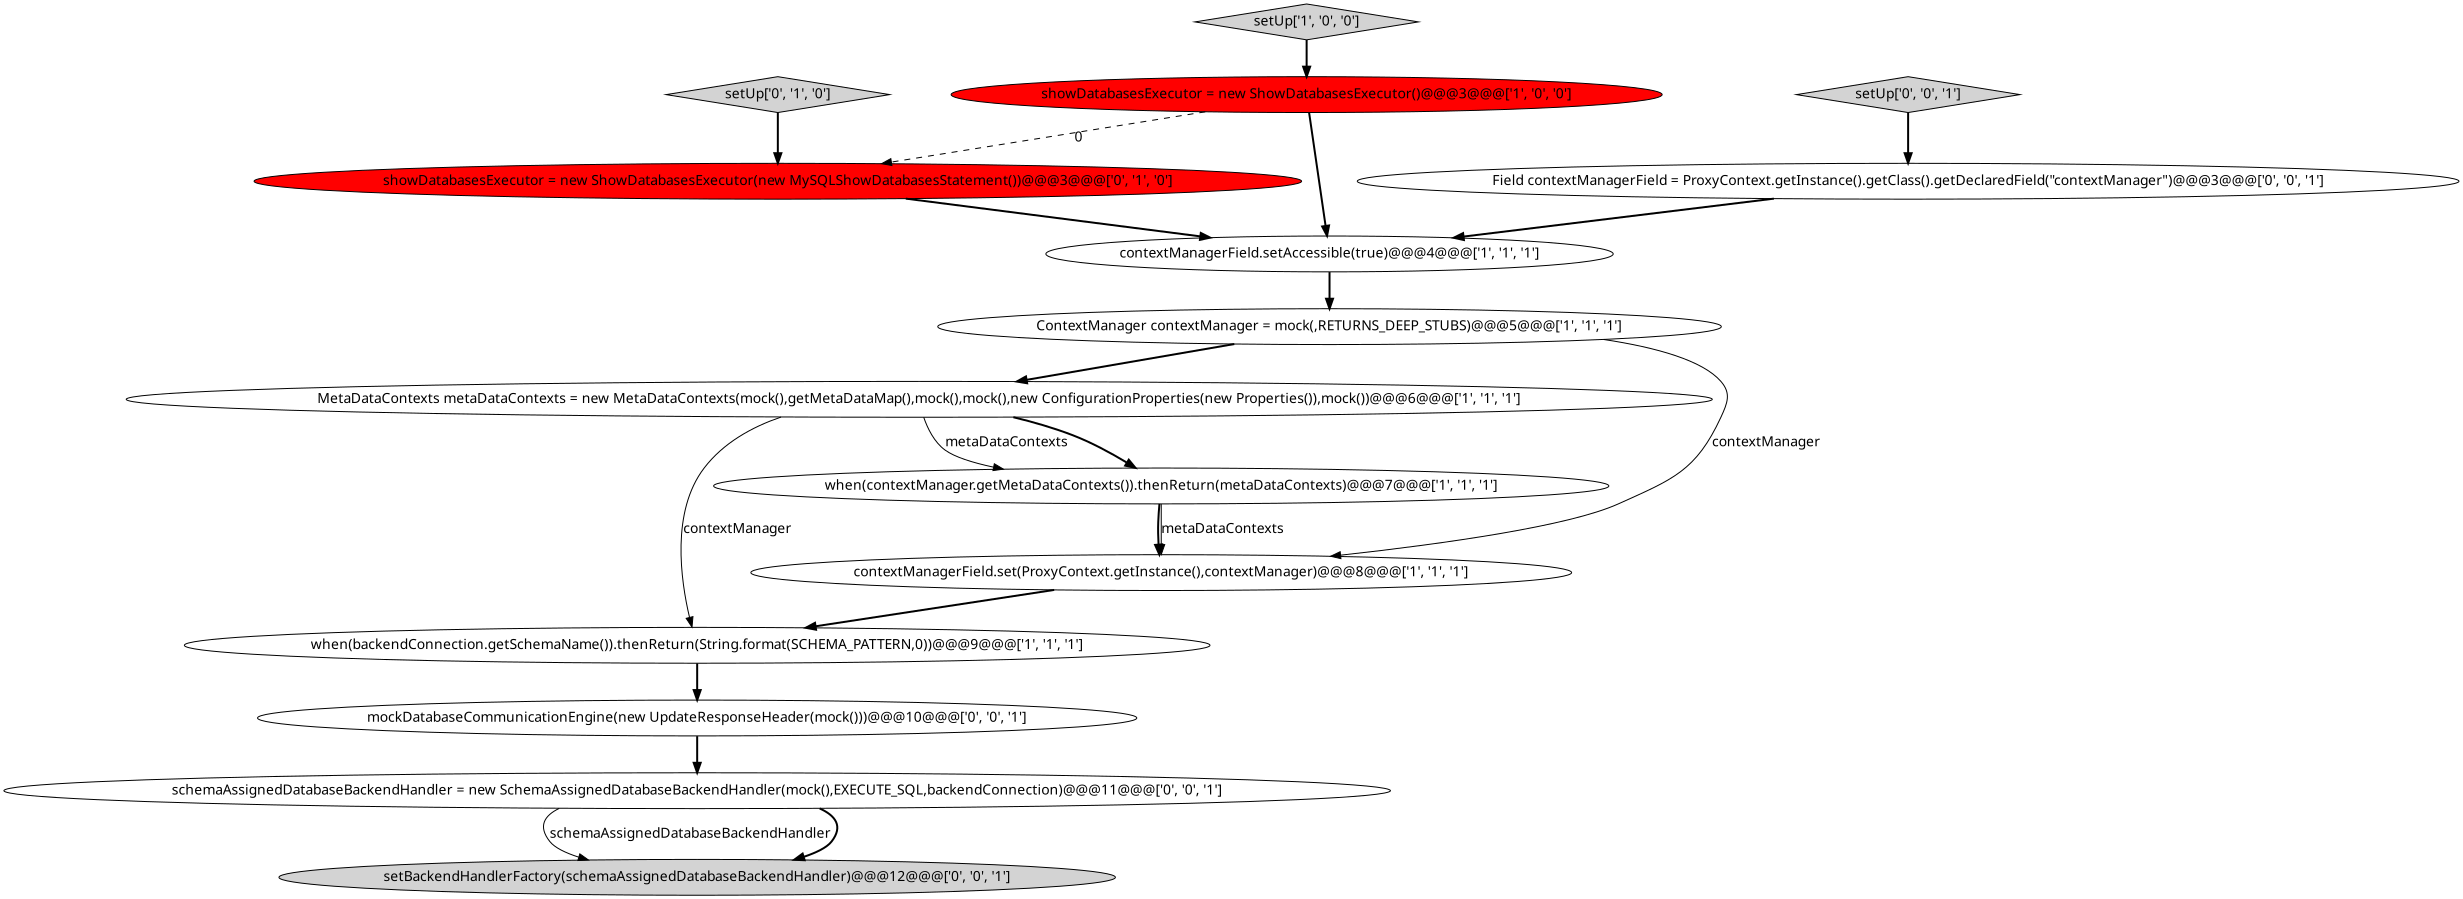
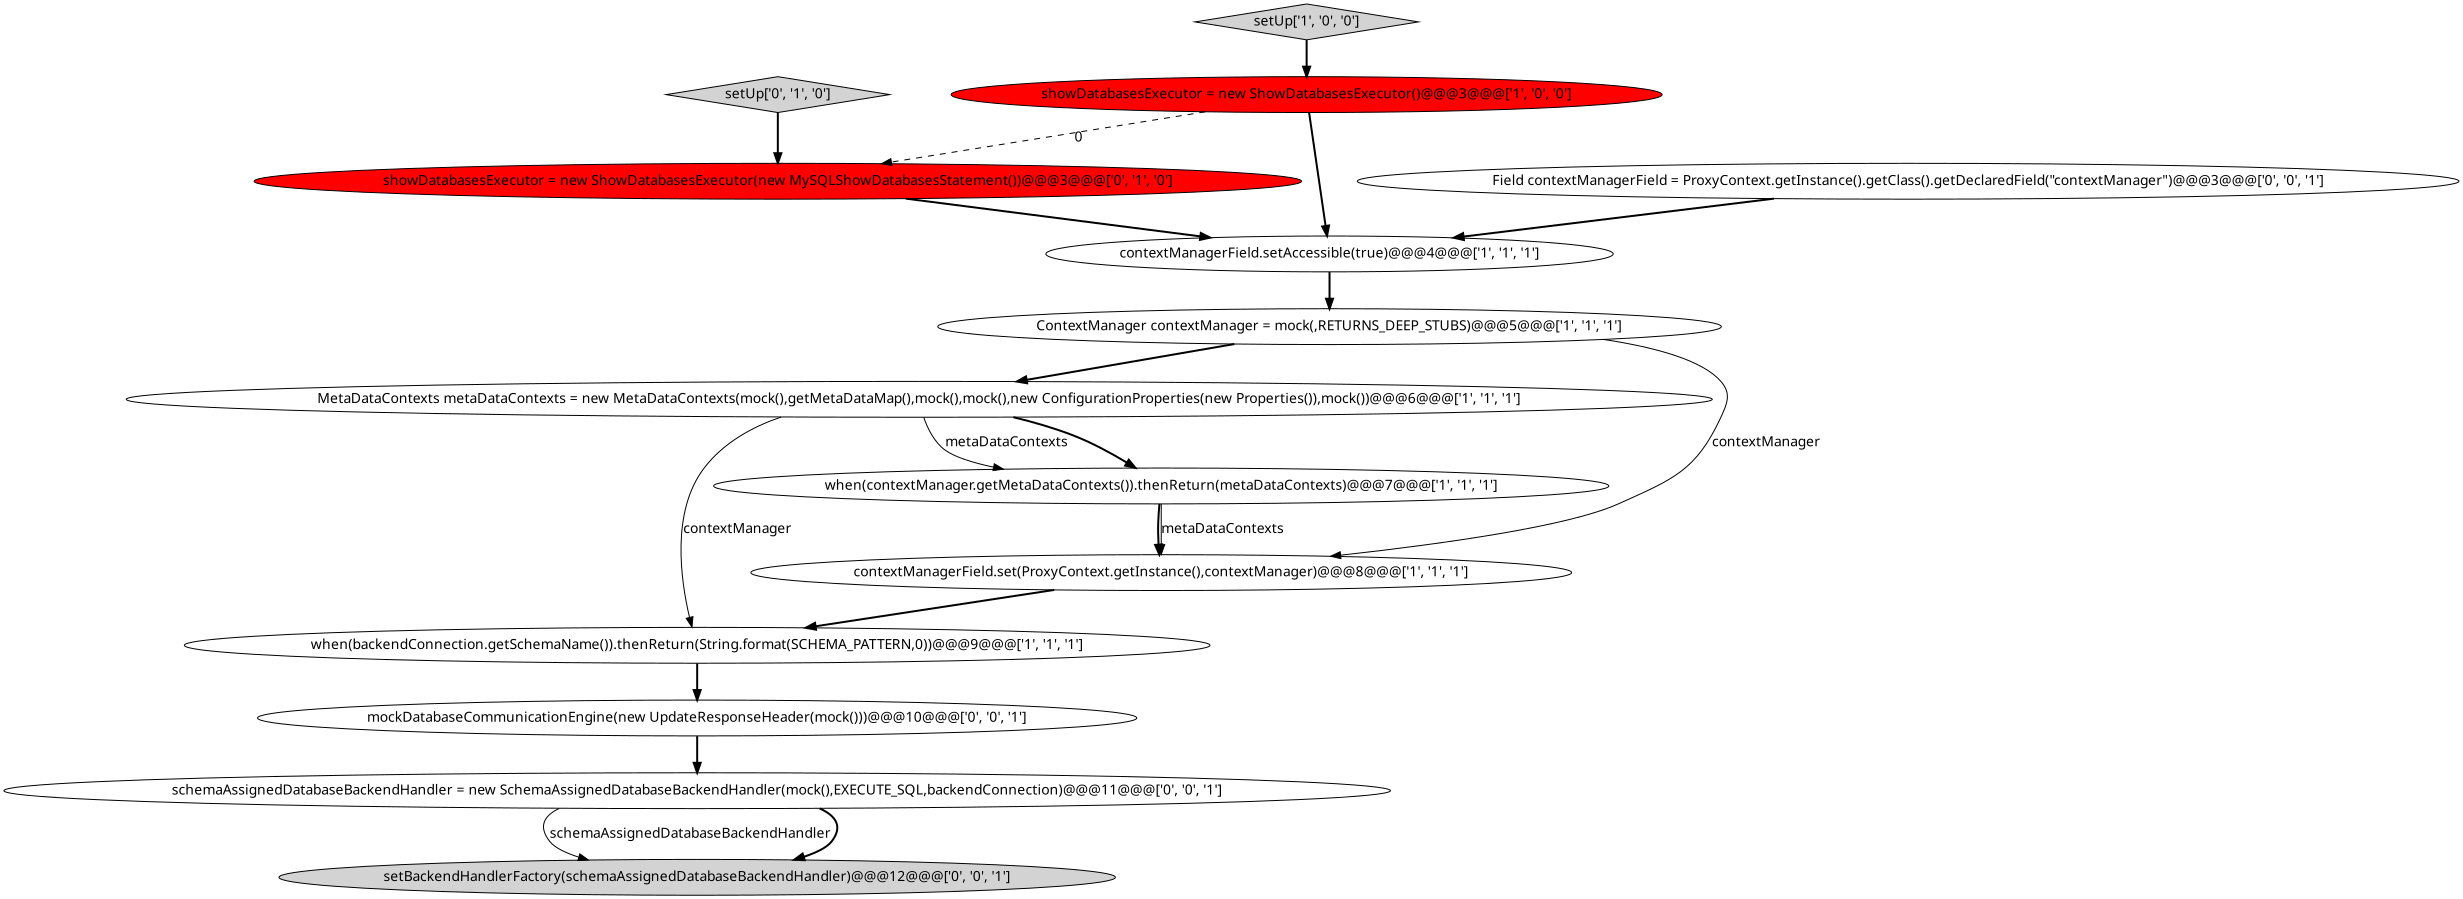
node "setUp['0', '0', '1']": removed
